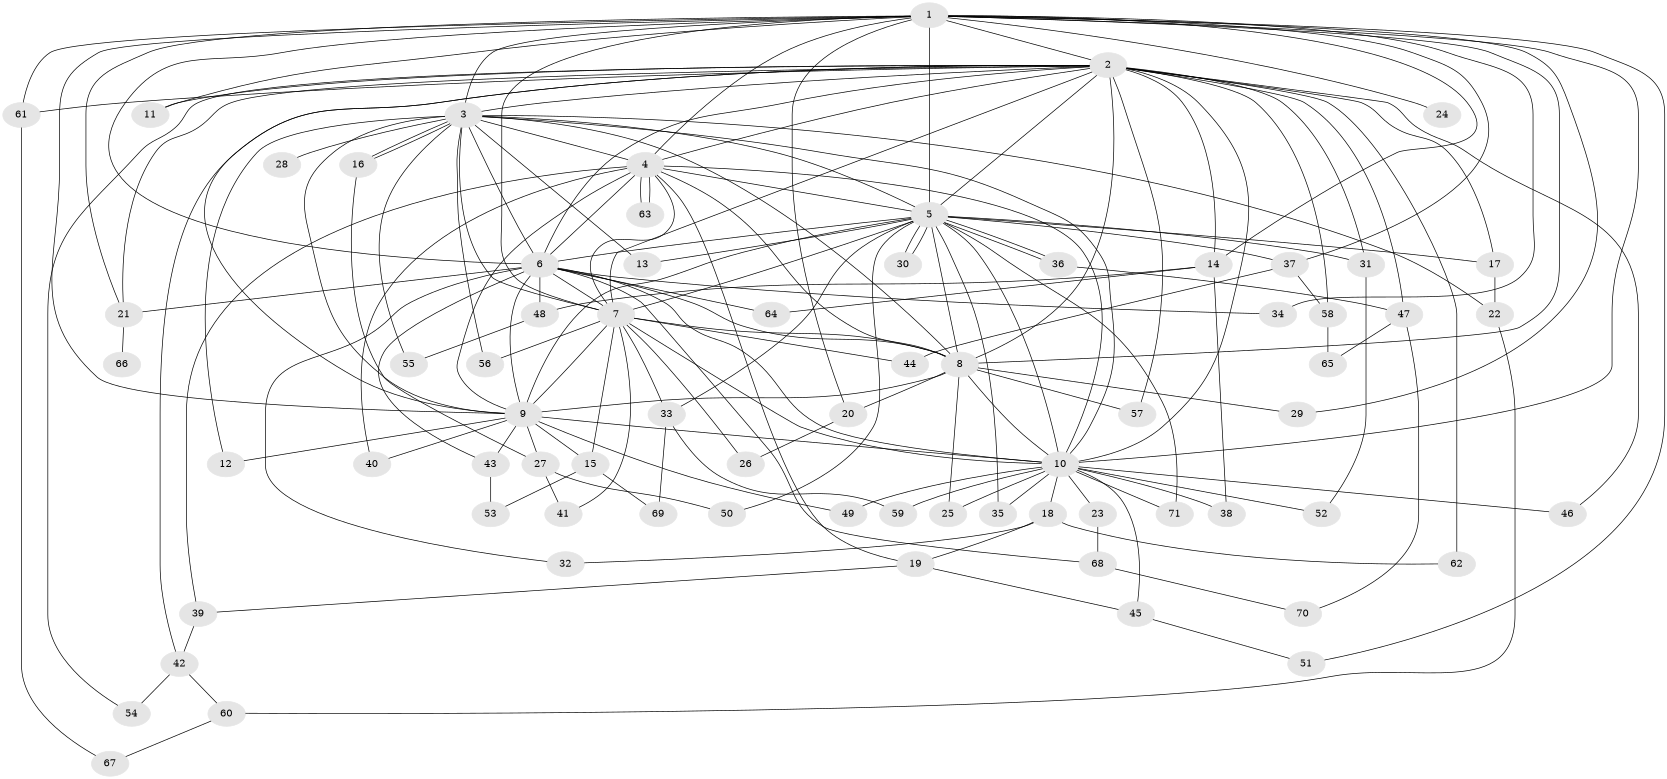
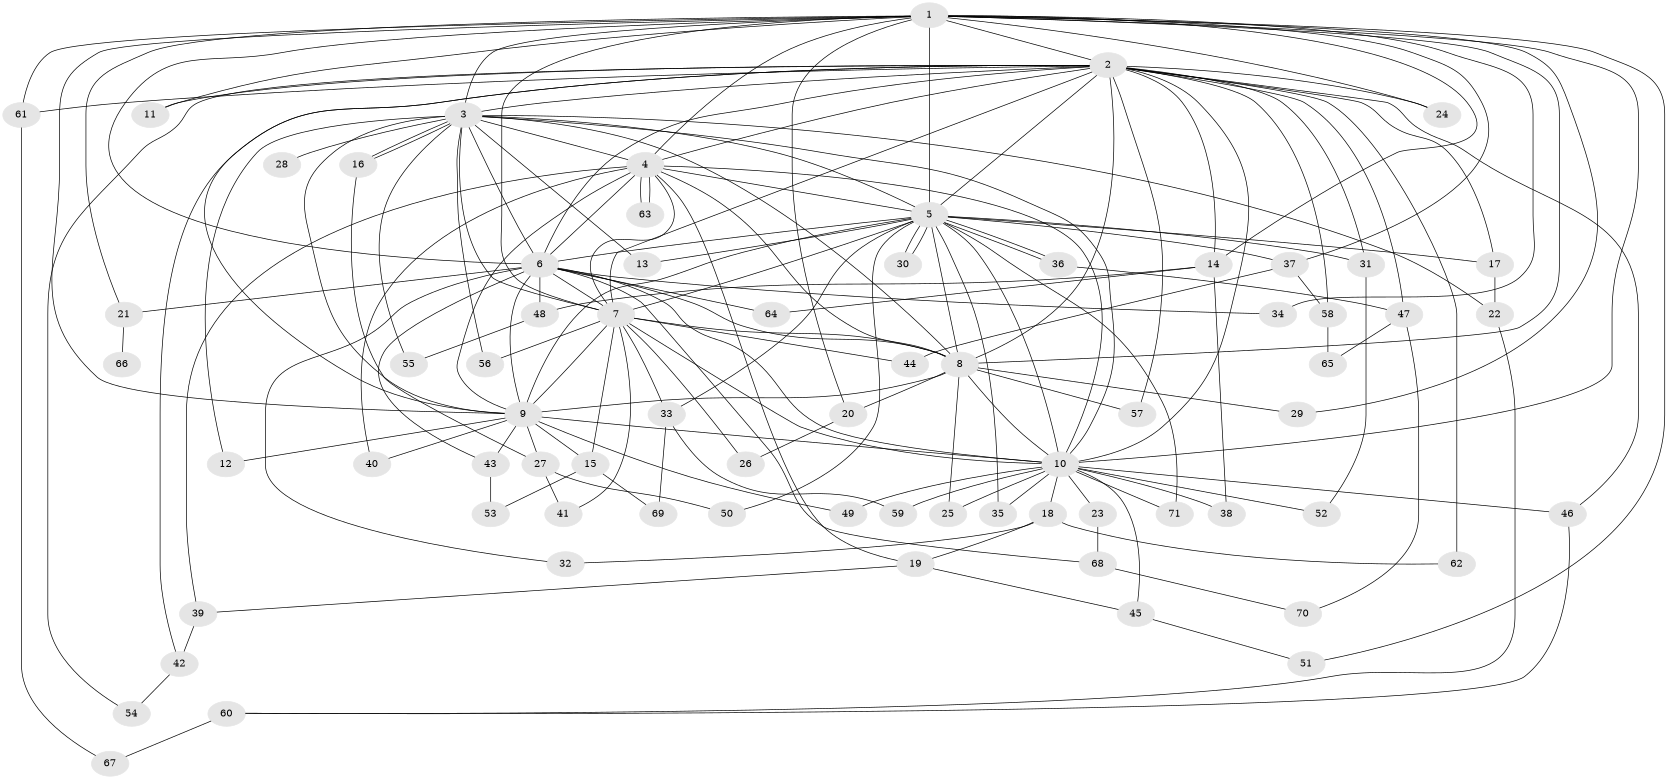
edge "2" -- "21": now "2" -- "24"
edge "42" -- "60": now "46" -- "60"
